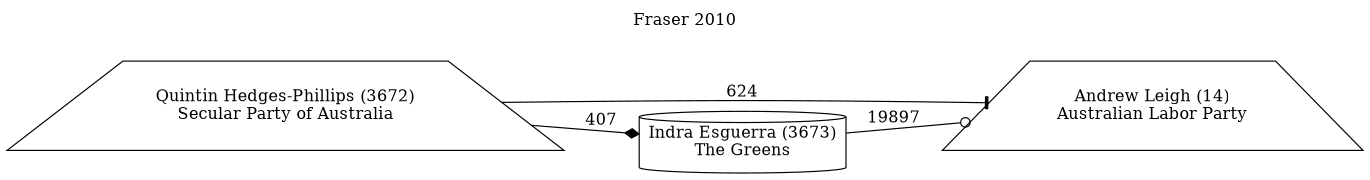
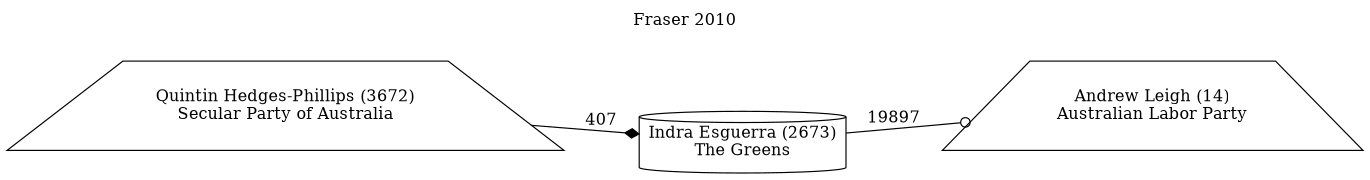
edge "Quintin Hedges-Phillips (3672) Secular Party of Australia" -> "Andrew Leigh (14) Australian Labor Party": removed, label "624"
node "Indra Esguerra (3673) The Greens": label "Indra Esguerra (3673) The Greens" -> "Indra Esguerra (2673) The Greens"
